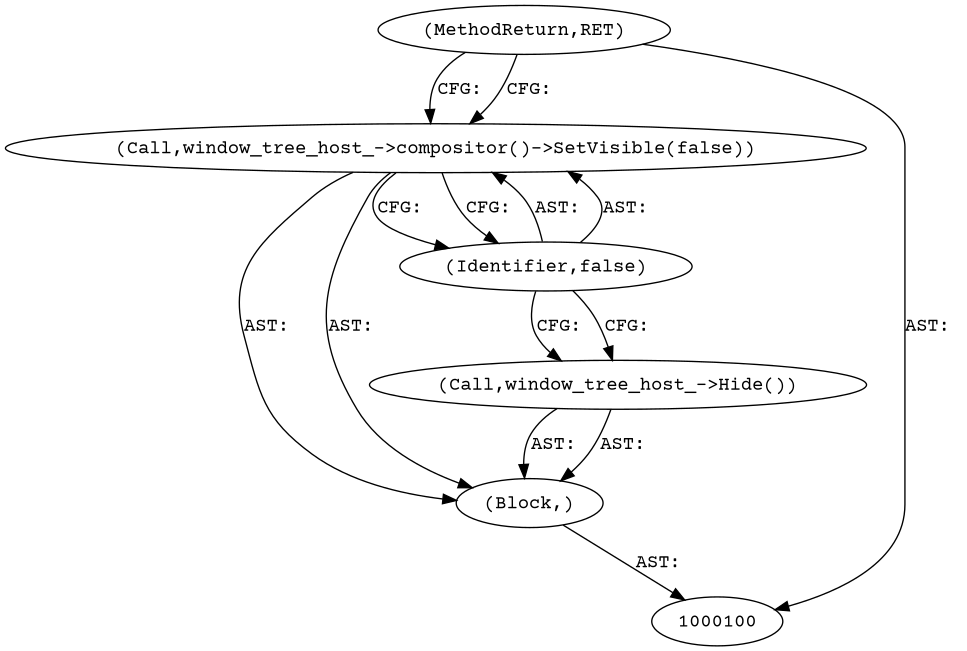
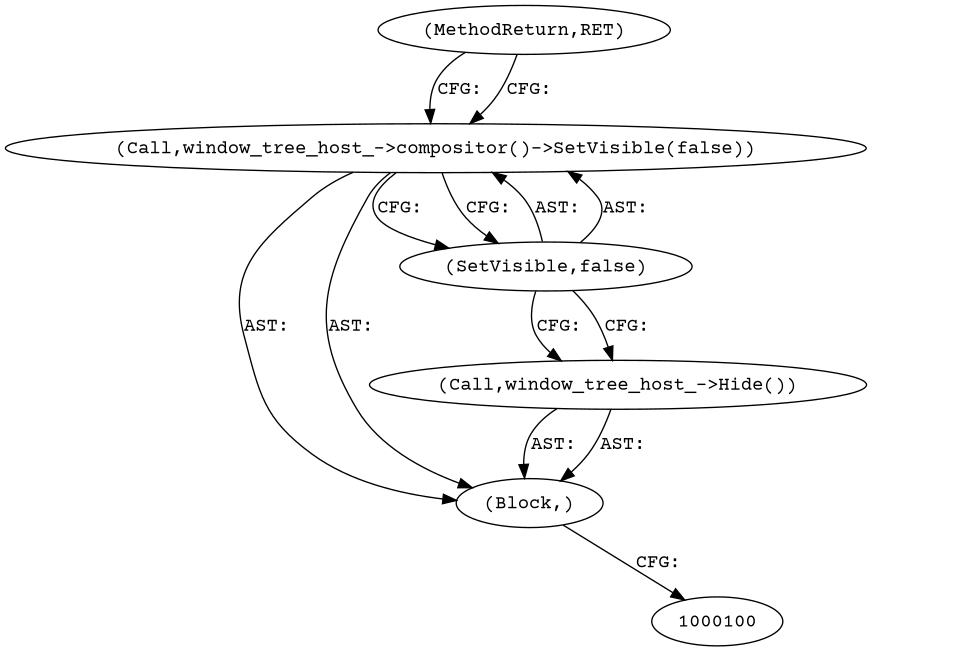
edge "(MethodReturn,RET)" -> "1000100": removed, label "AST:"
node "(Identifier,false)": label "(Identifier,false)" -> "(SetVisible,false)"
edge "(Block,)" -> "1000100": label "AST: " -> "CFG: "
